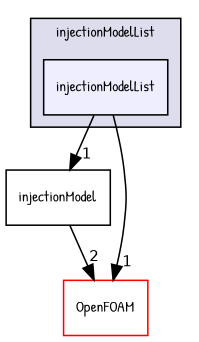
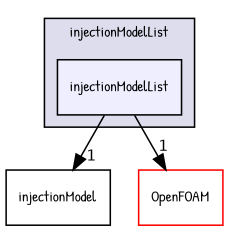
edge "injectionModel" -> "OpenFOAM": removed
